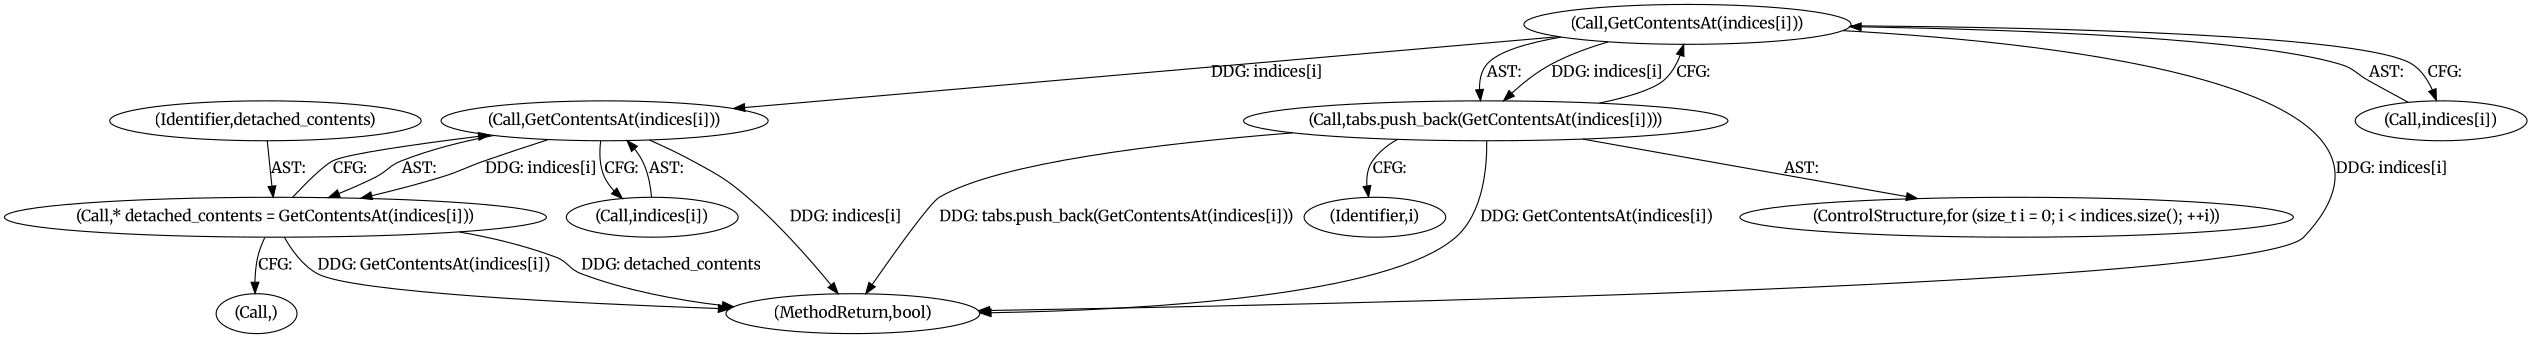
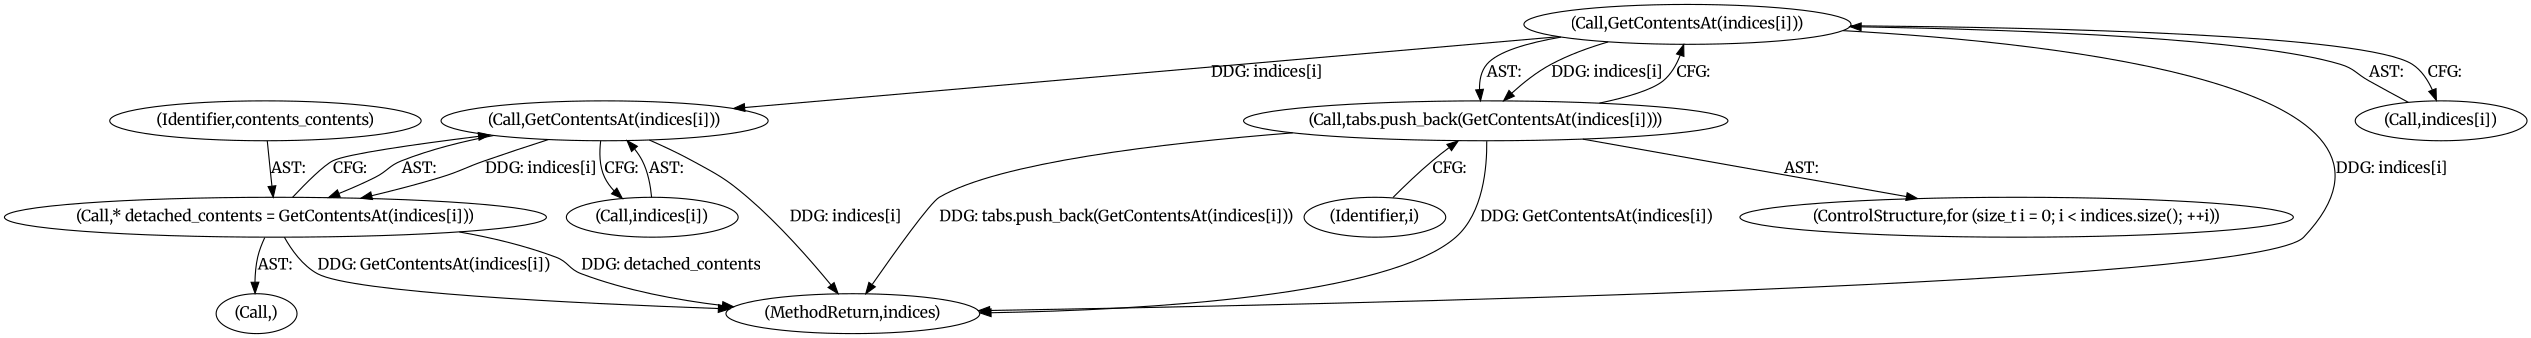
node "(Identifier,detached_contents)": label "(Identifier,detached_contents)" -> "(Identifier,contents_contents)"
edge "(Call,tabs.push_back(GetContentsAt(indices[i])))" -> "(Identifier,i)": reversed
edge "(Call,* detached_contents = GetContentsAt(indices[i]))" -> "(Call,)": label "CFG: " -> "AST: "
node "(MethodReturn,bool)": label "(MethodReturn,bool)" -> "(MethodReturn,indices)"
